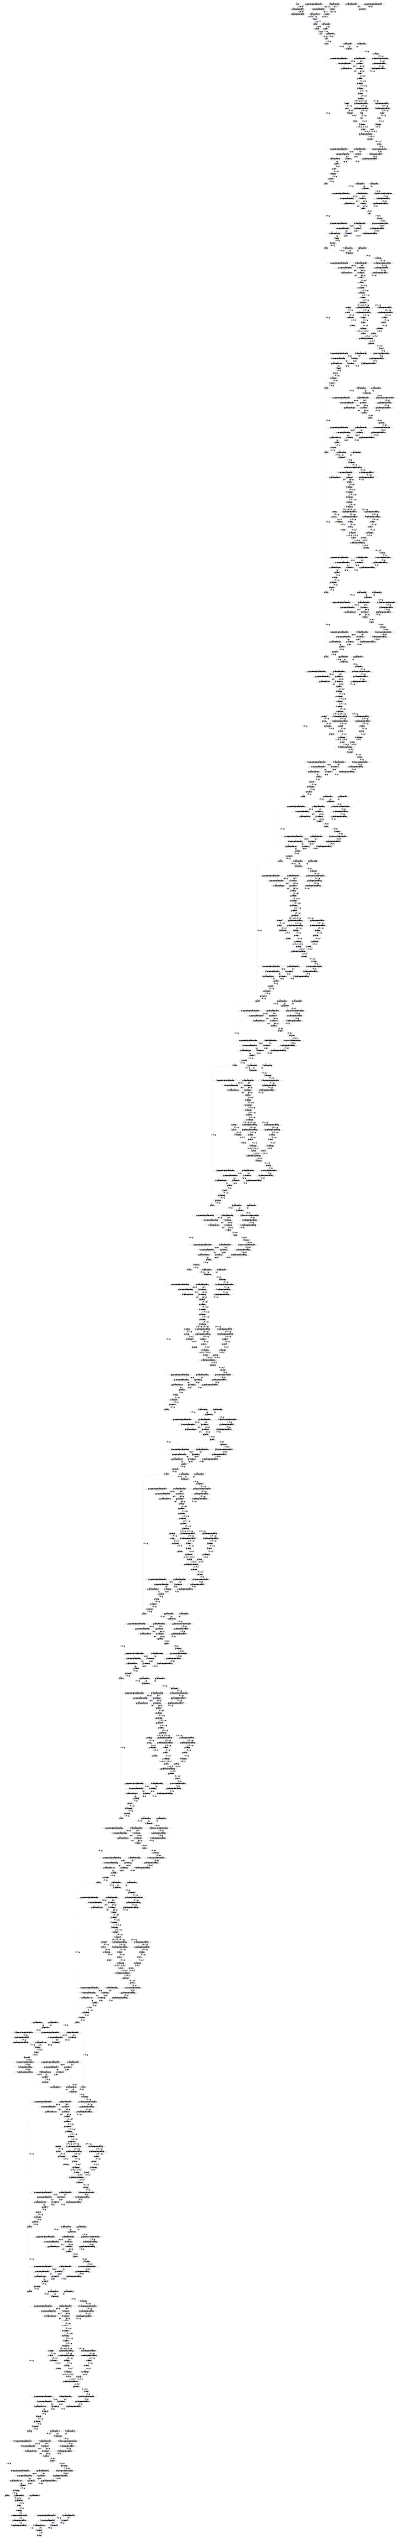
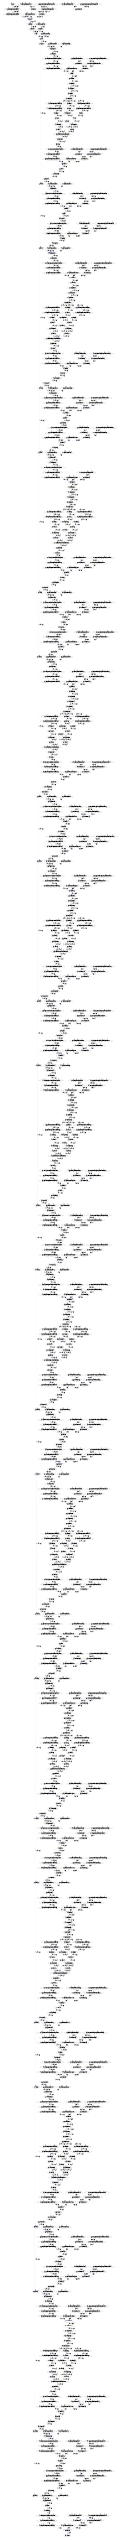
edge "806 dropout_30" -> "859 add_21": now "807 add_20" -> "859 add_21"
